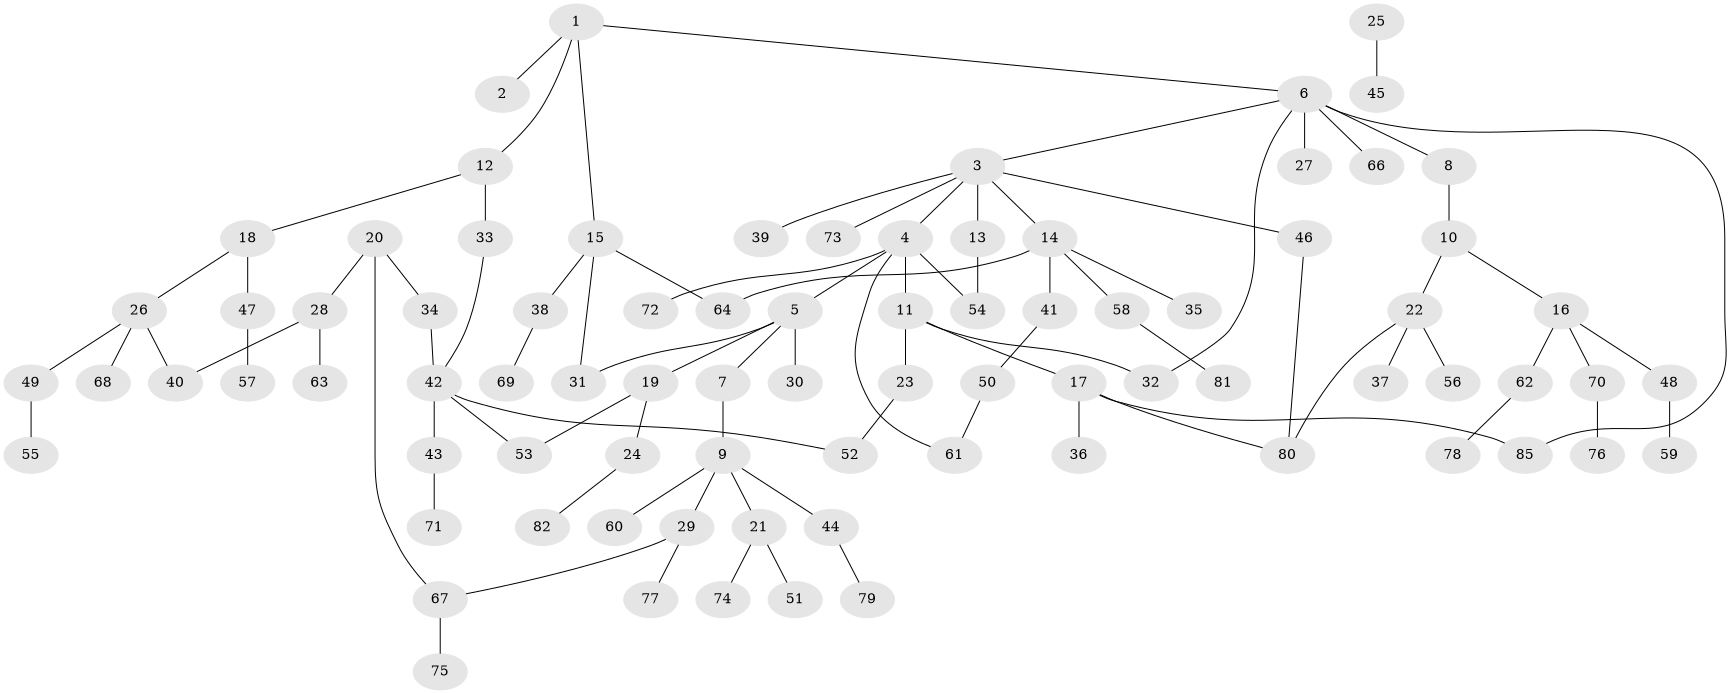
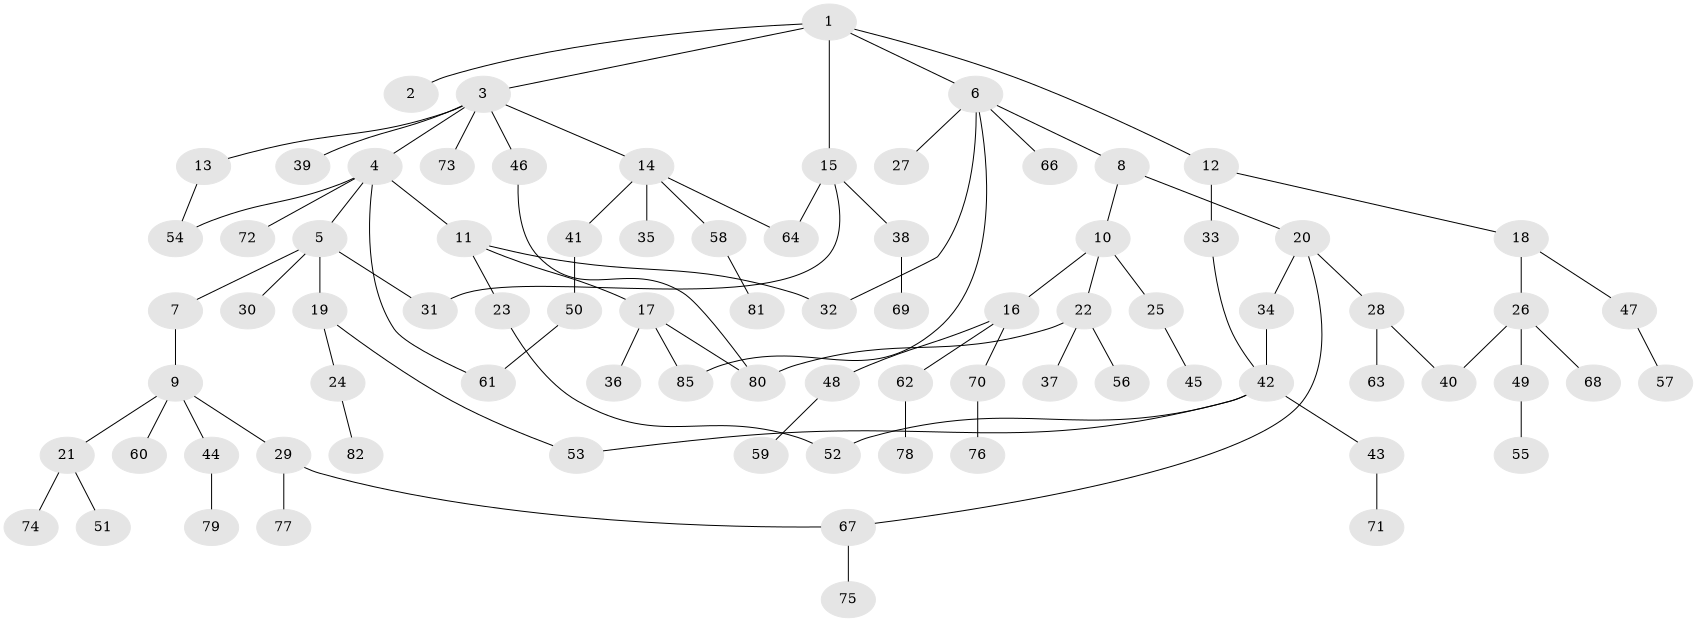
edge "6" -- "3": now "1" -- "3"
edge "8" -- "20": added
edge "10" -- "25": added
